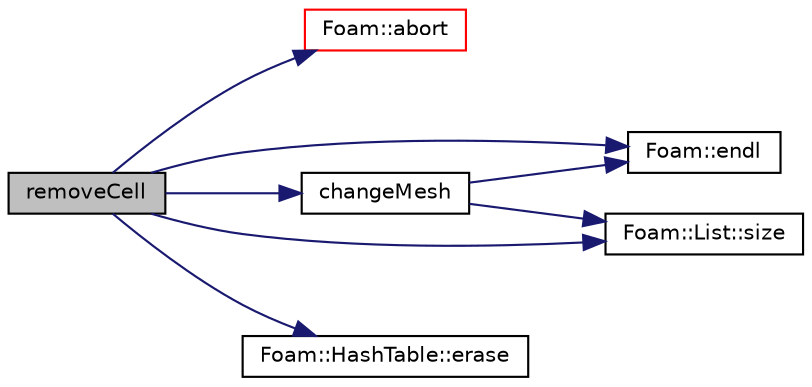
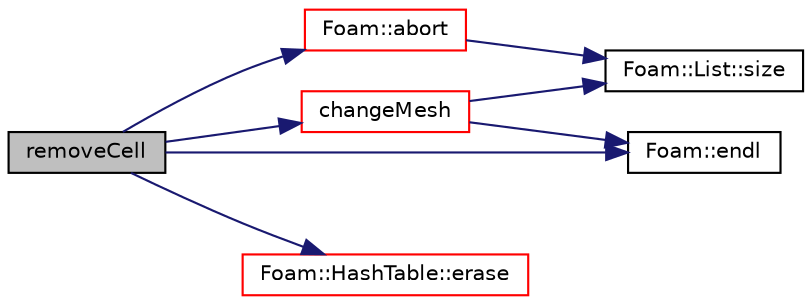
node "changeMesh": color black -> red
edge "removeCell" -> "Foam::List::size": now "Foam::abort" -> "Foam::List::size"
node "Foam::HashTable::erase": color black -> red
